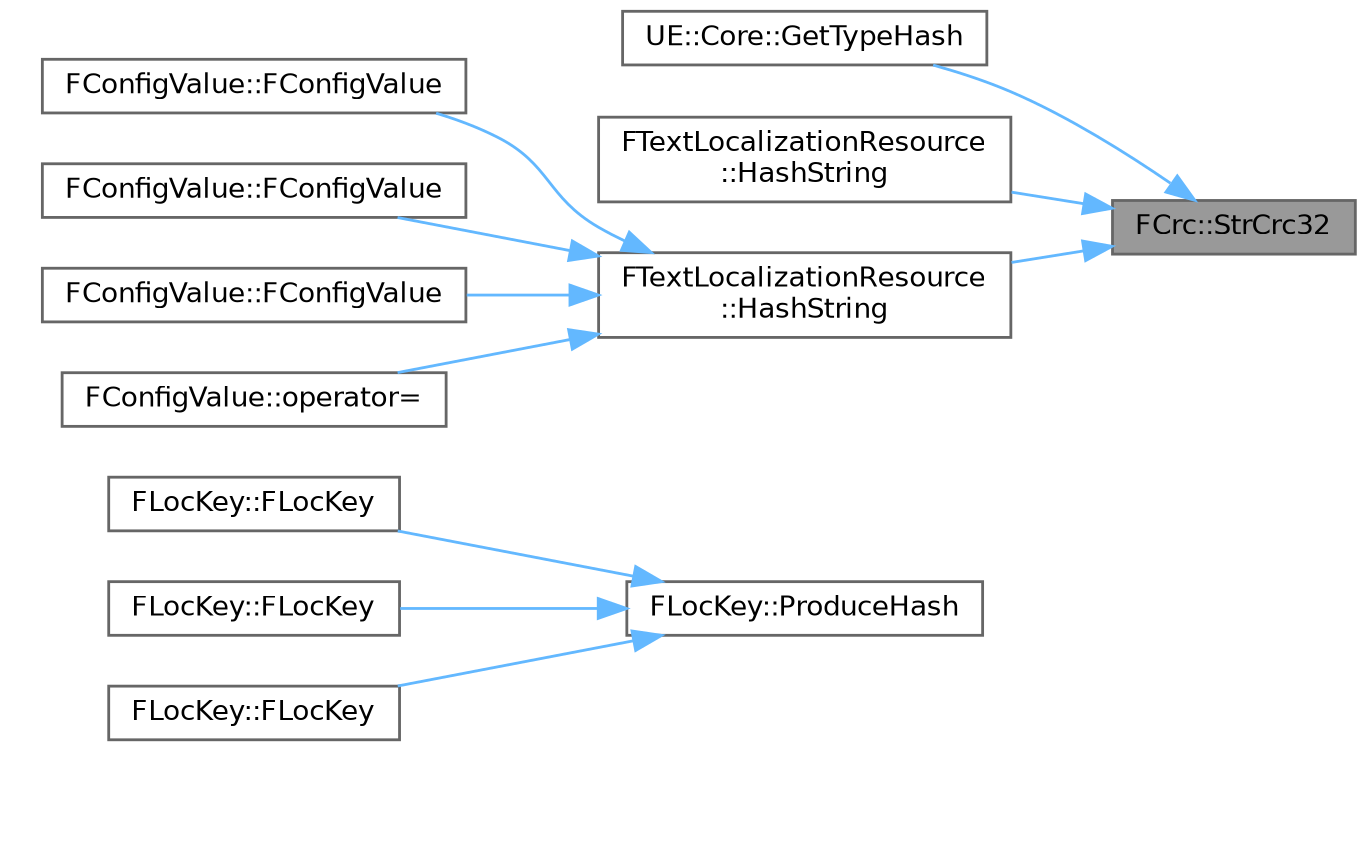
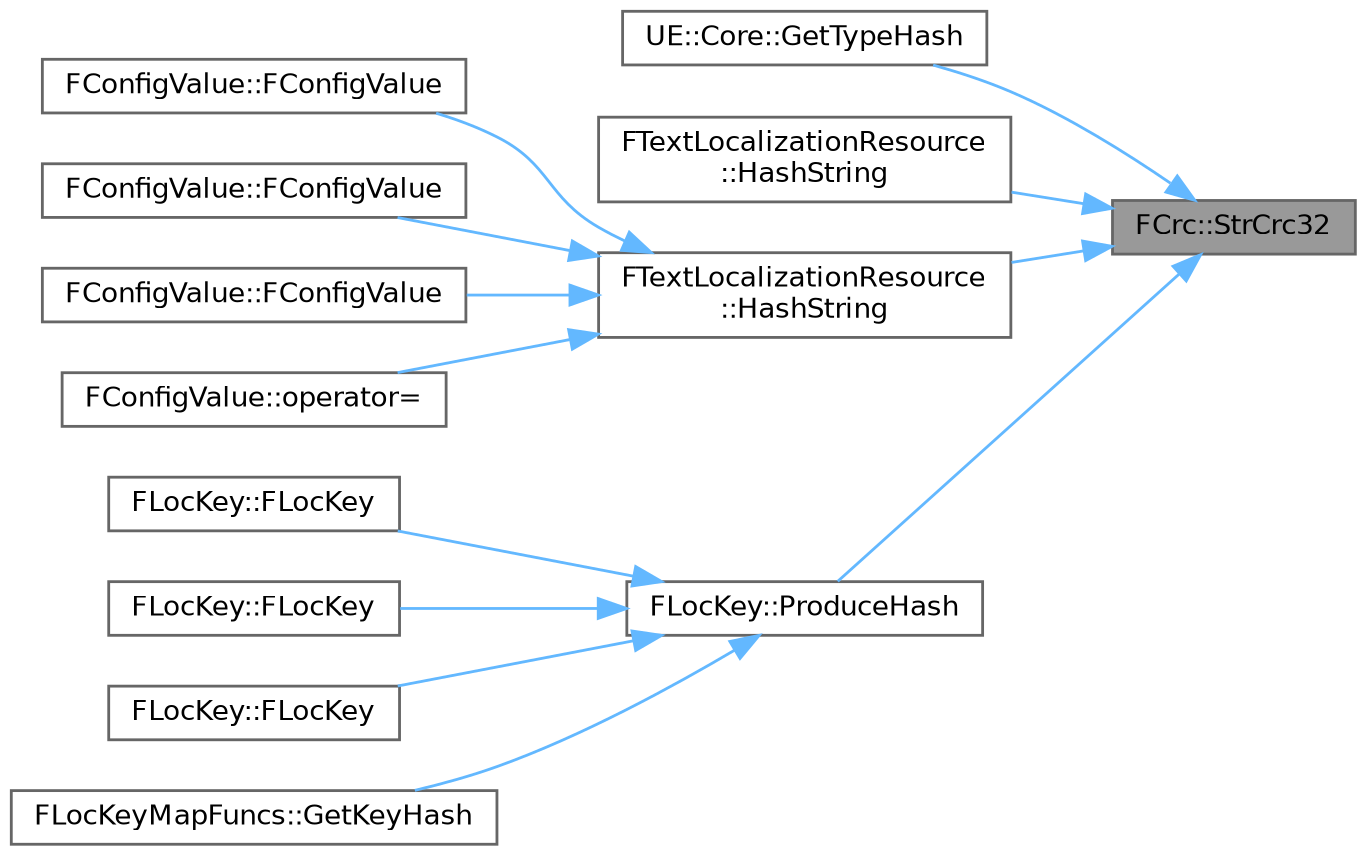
edge "FLocKey::ProduceHash" -> "FCrc::StrCrc32": added
node "FLocKeyMapFuncs::GetKeyHash": added
